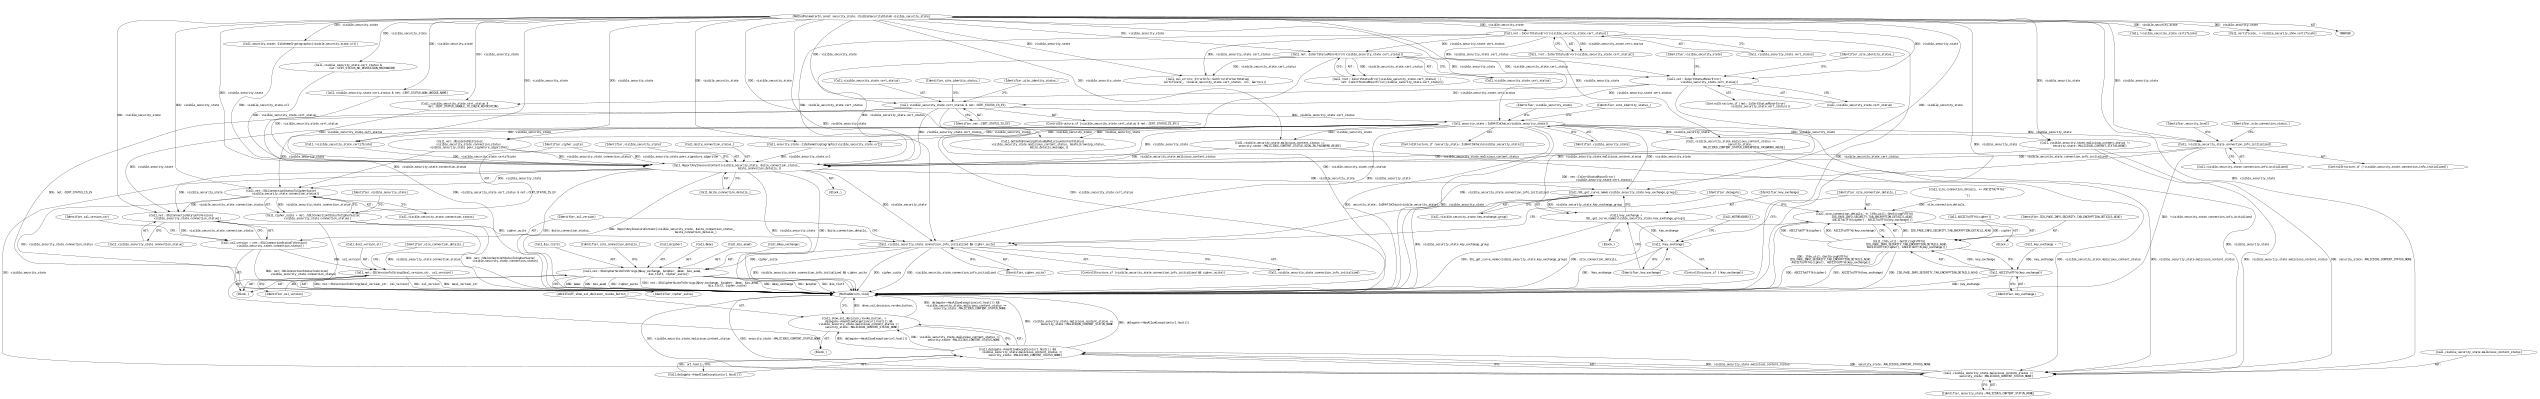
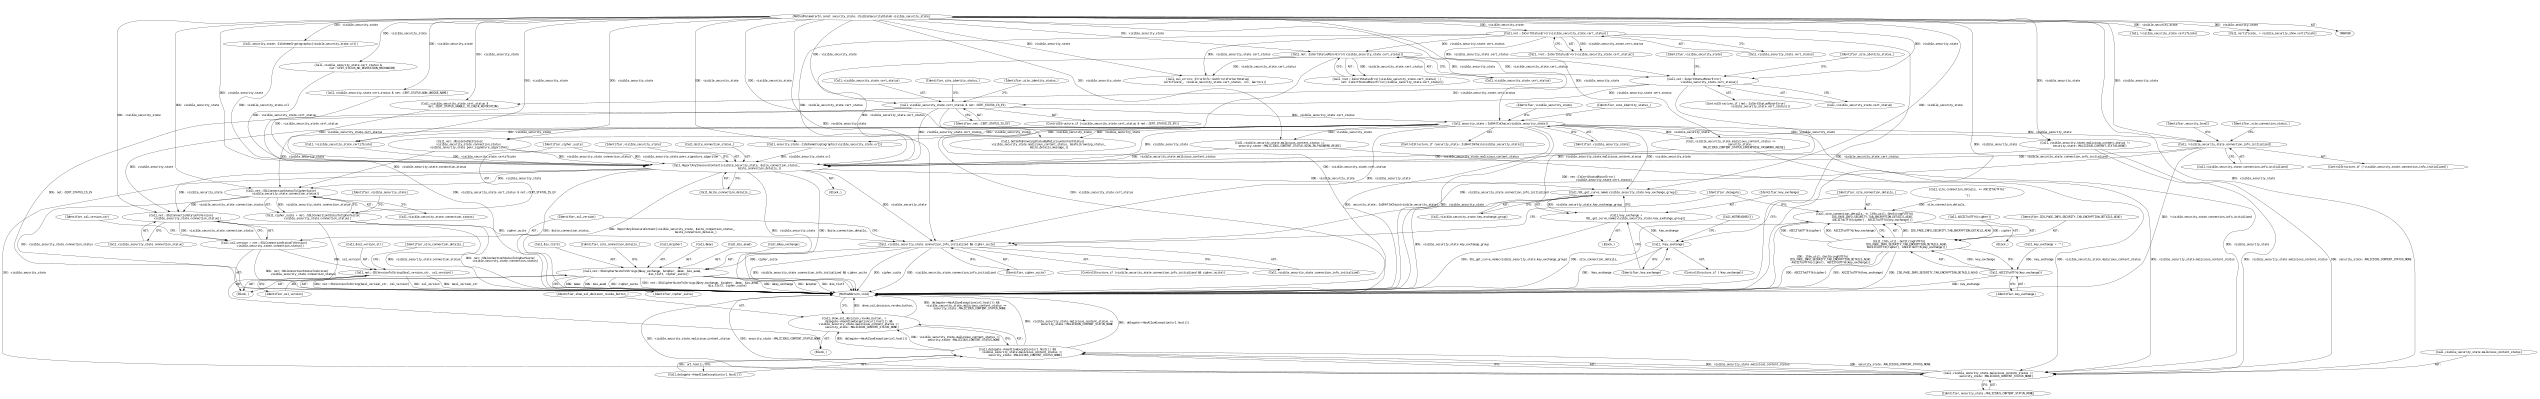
node "(ASCIIToUTF,show_ssl_decision_revoke_button_)": label "(ASCIIToUTF,show_ssl_decision_revoke_button_)" -> "(Identifier,show_ssl_decision_revoke_button_)"
